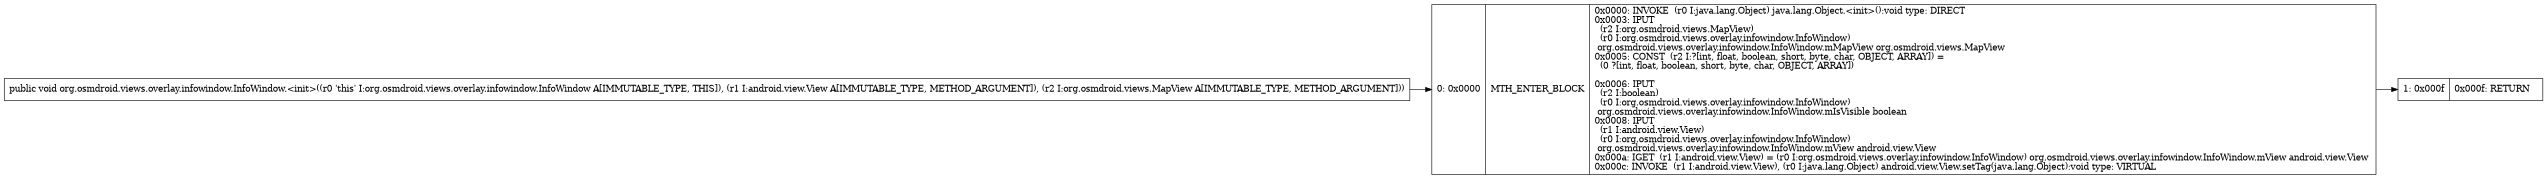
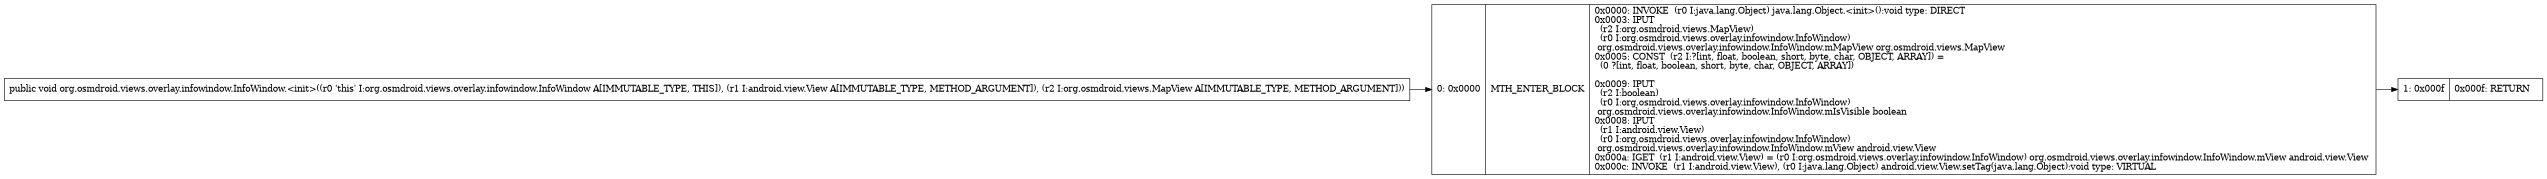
node "0: 0x0000": text "0x0006: IPUT" -> "0x0009: IPUT"
